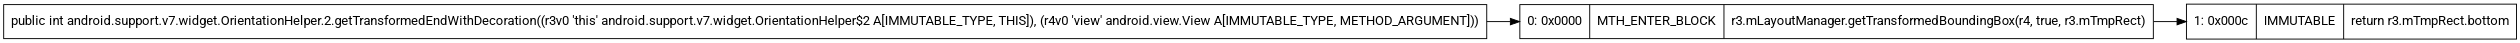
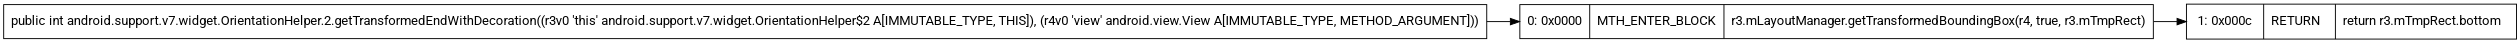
node "1: 0x000c": text "IMMUTABLE" -> "RETURN"
